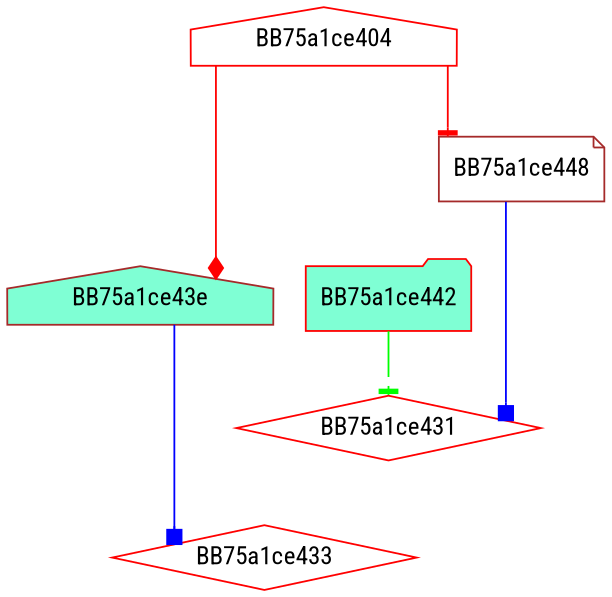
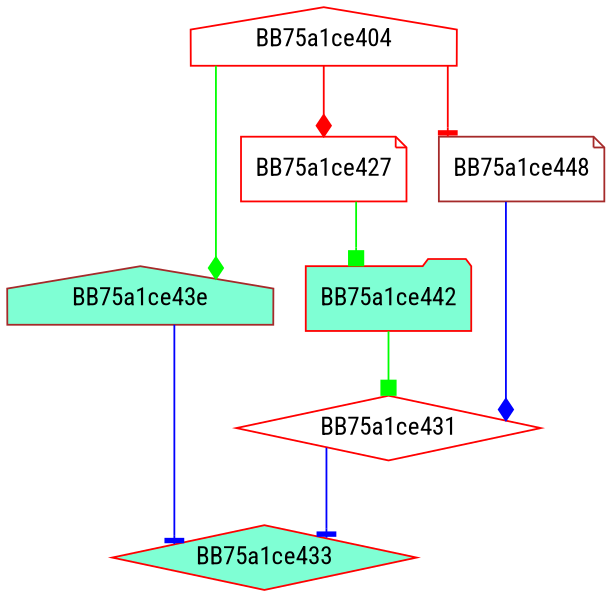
edge "BB75a1ce404" -> "BB75a1ce43e": color red -> green
node "BB75a1ce427": added
edge "BB75a1ce448" -> "BB75a1ce431": arrowhead box -> diamond
edge "BB75a1ce442" -> "BB75a1ce431": arrowhead tee -> box
edge "BB75a1ce43e" -> "BB75a1ce433": arrowhead box -> tee
edge "BB75a1ce431" -> "BB75a1ce433": added
node "BB75a1ce433": fillcolor white -> aquamarine
